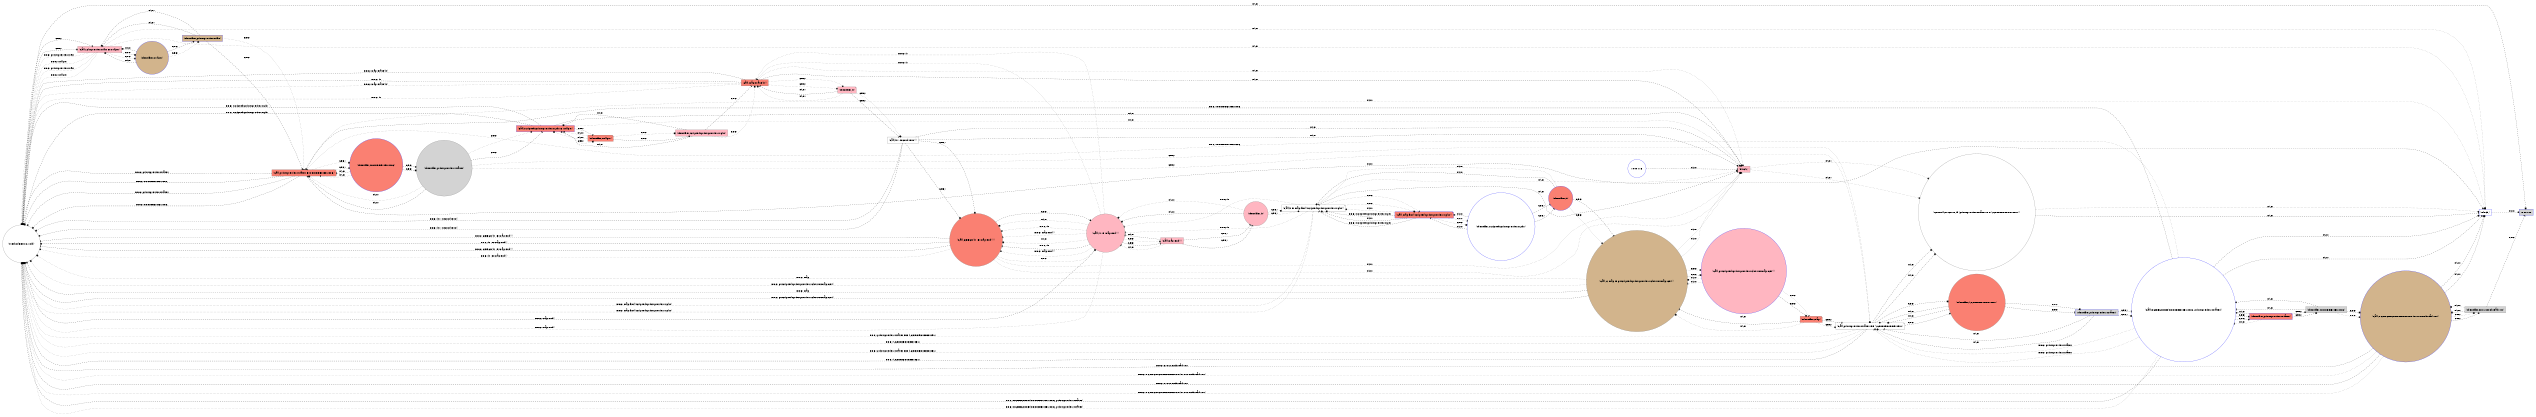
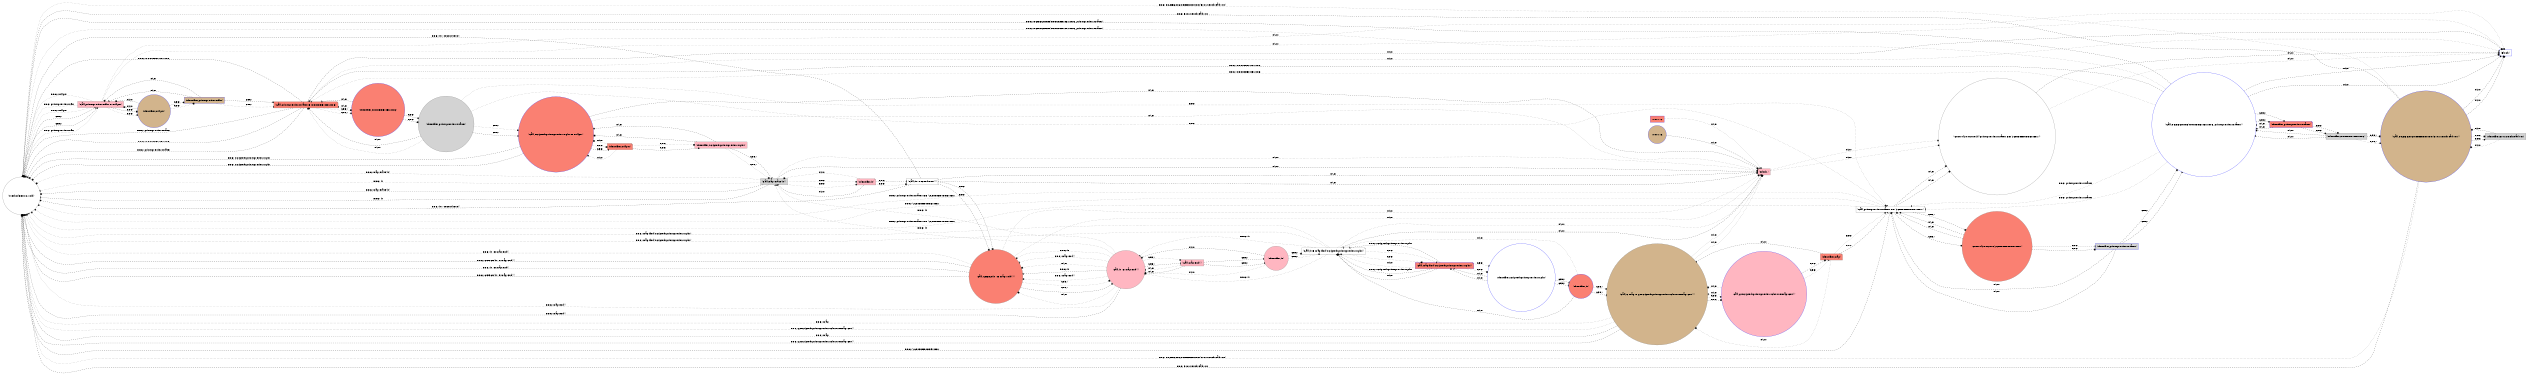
node "(Call,rph_preview_rfh_ = nullptr)": label "(Call,rph_preview_rfh_ = nullptr)" -> "(Call,print_preview_rfh_ = nullptr)"
node "(Call,map.erase(it))": fillcolor salmon -> lightgrey
node "1000112": added
node "(Call,scripted_print_preview_rph_ = nullptr)": shape box -> circle
node "1000116": fillcolor white -> tan
node "1000100": removed
node "(Call,CHECK(it != map.end()))": label "(Call,CHECK(it != map.end()))" -> "(Call,CHECK(it != map.void()))"
node "(Identifier,SCRIPTED_PREVIEW)": label "(Identifier,SCRIPTED_PREVIEW)" -> "(ControlStructure,SCRIPTED_PREVIEW)"
